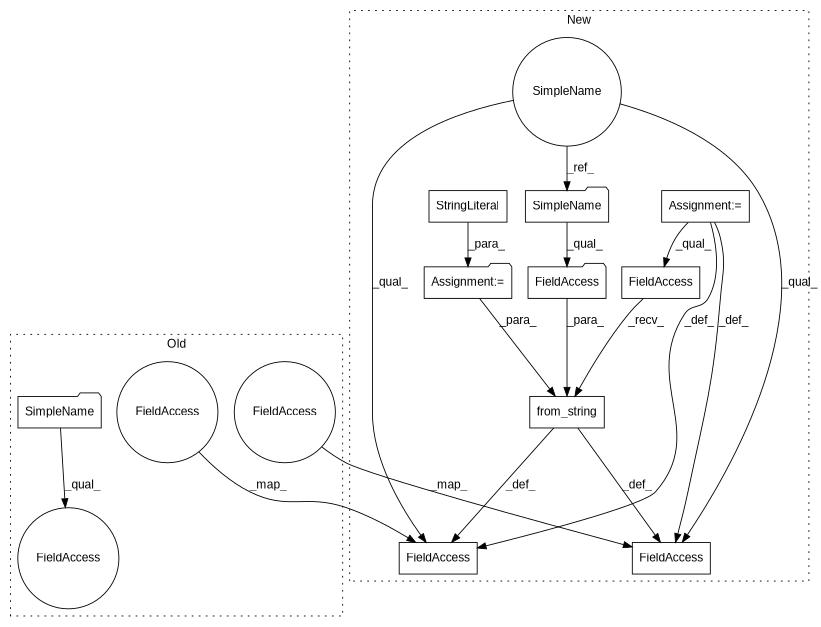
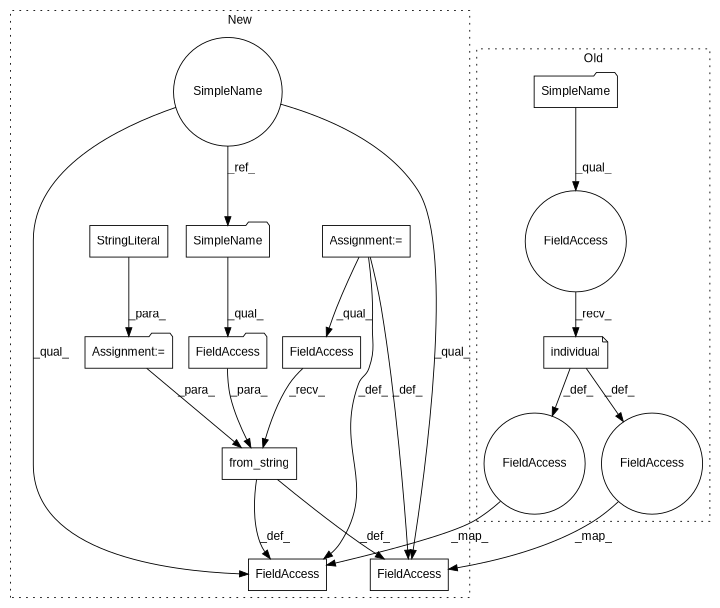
node "individual": added
